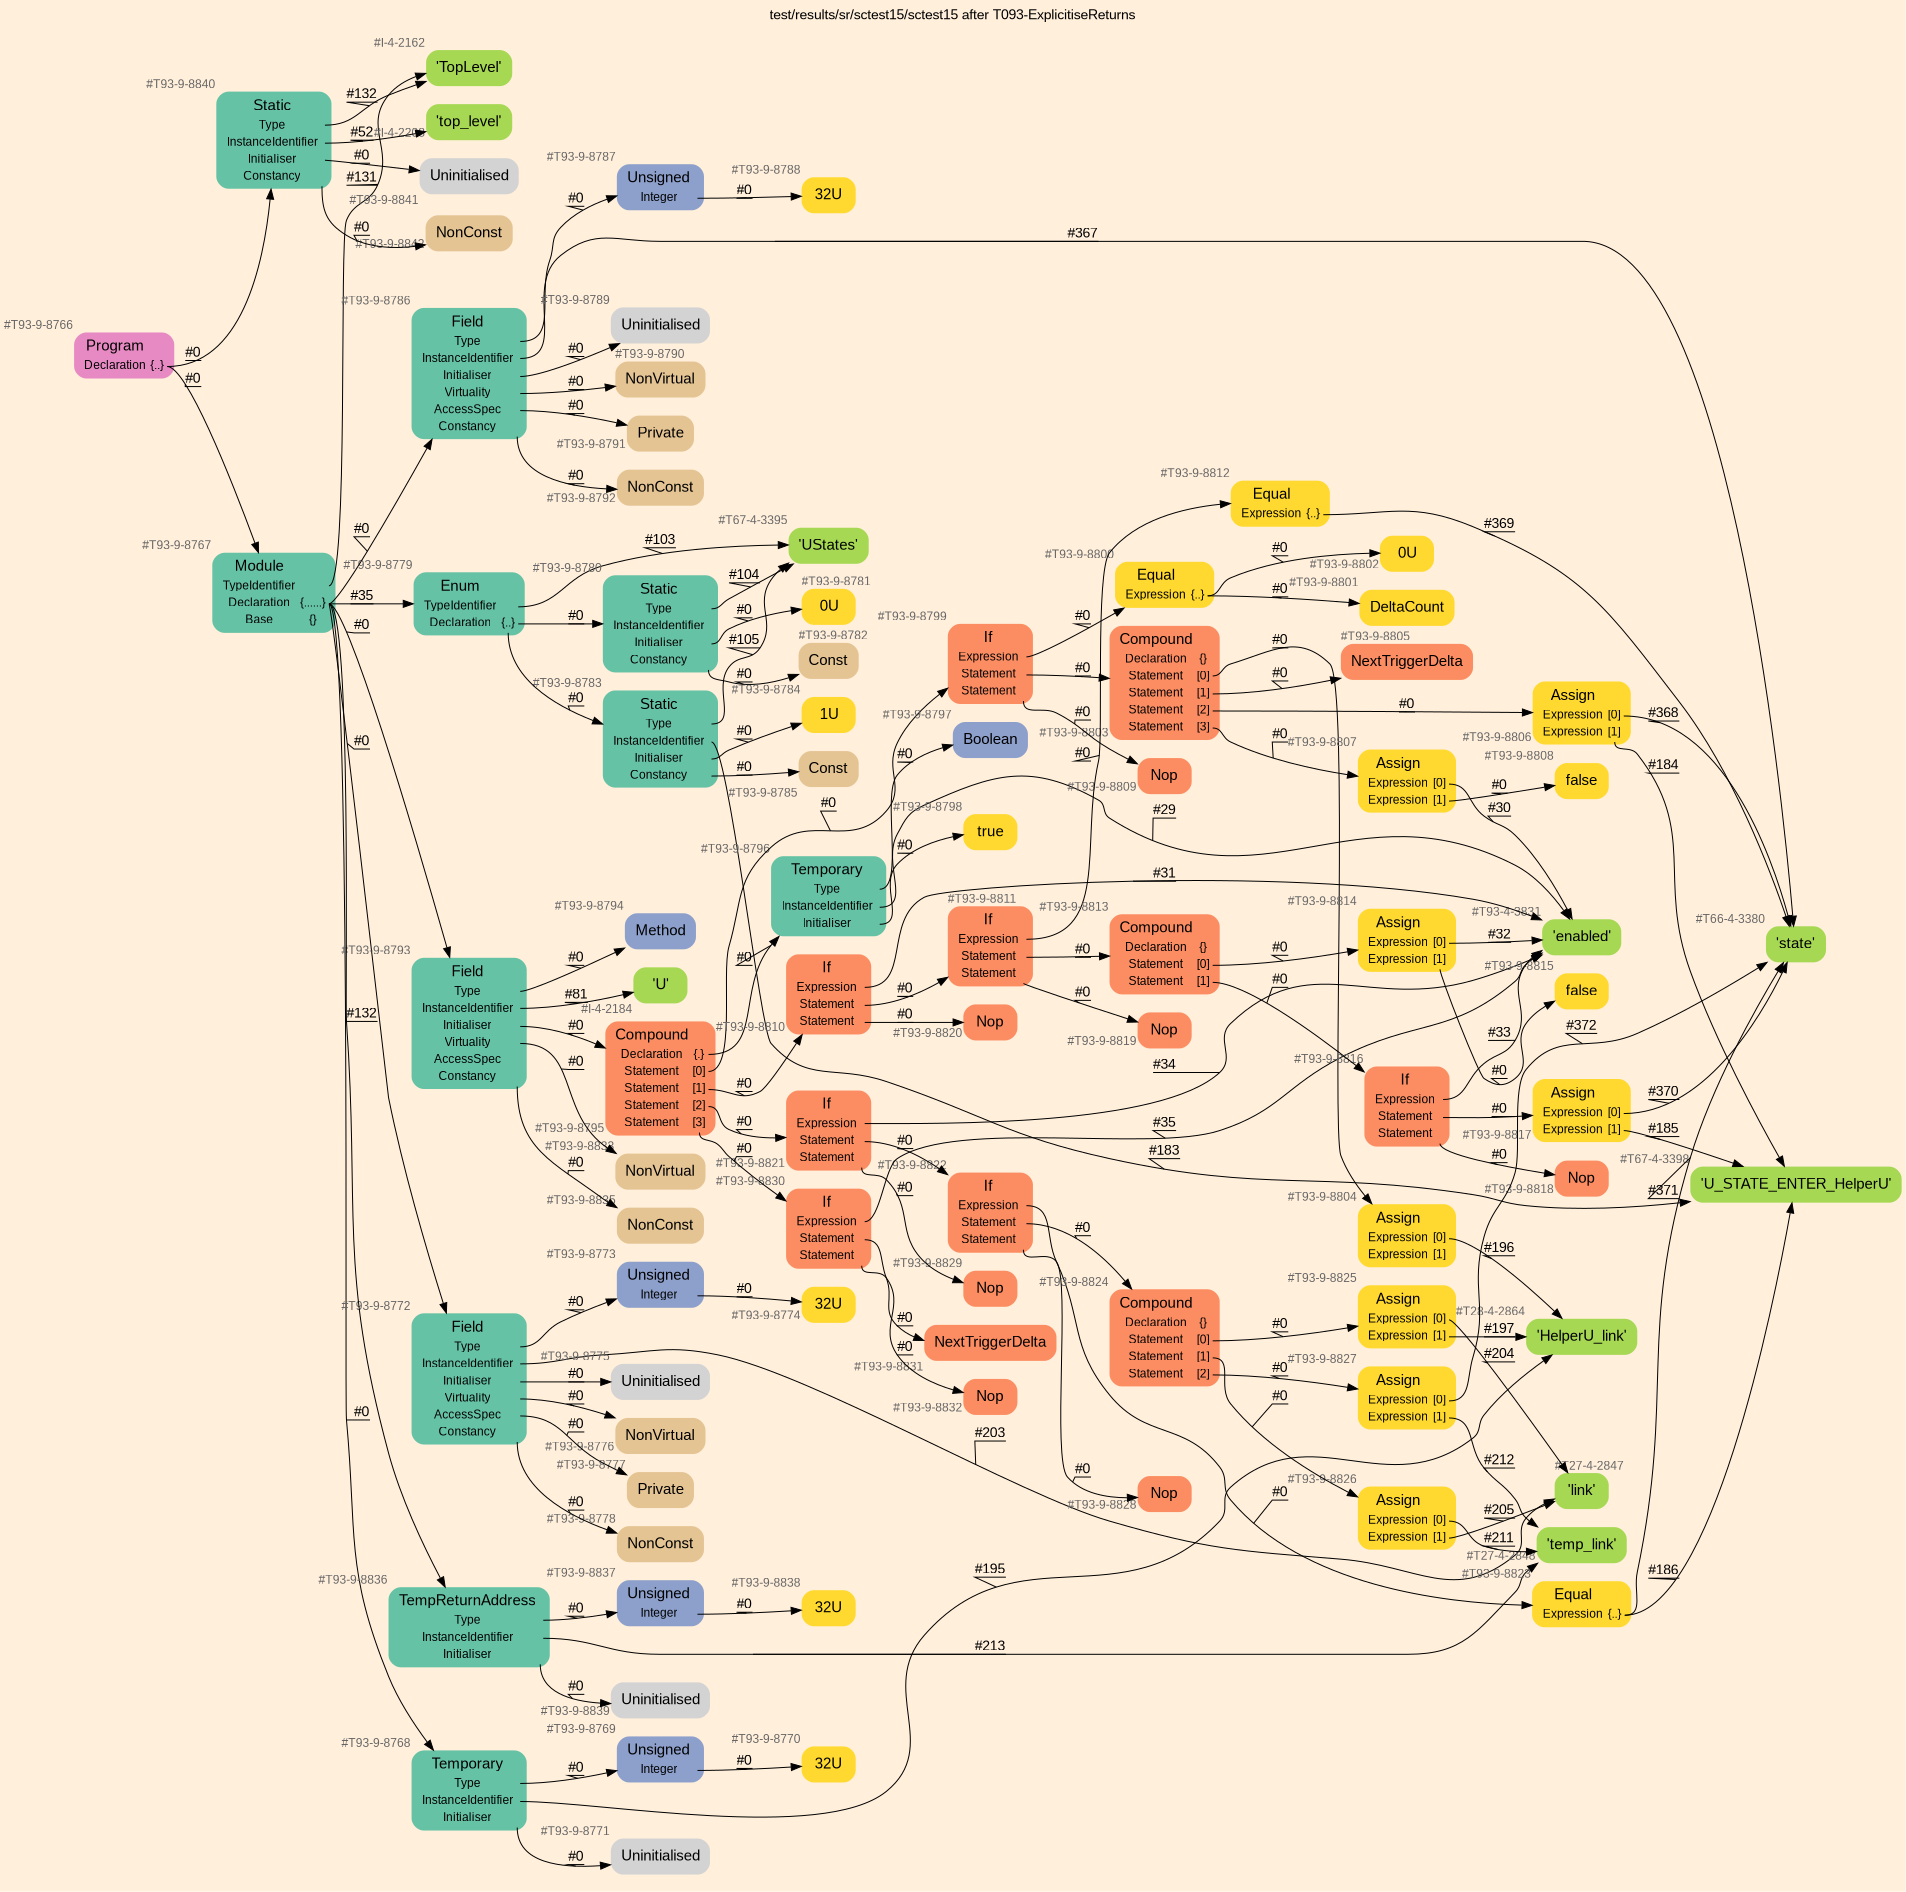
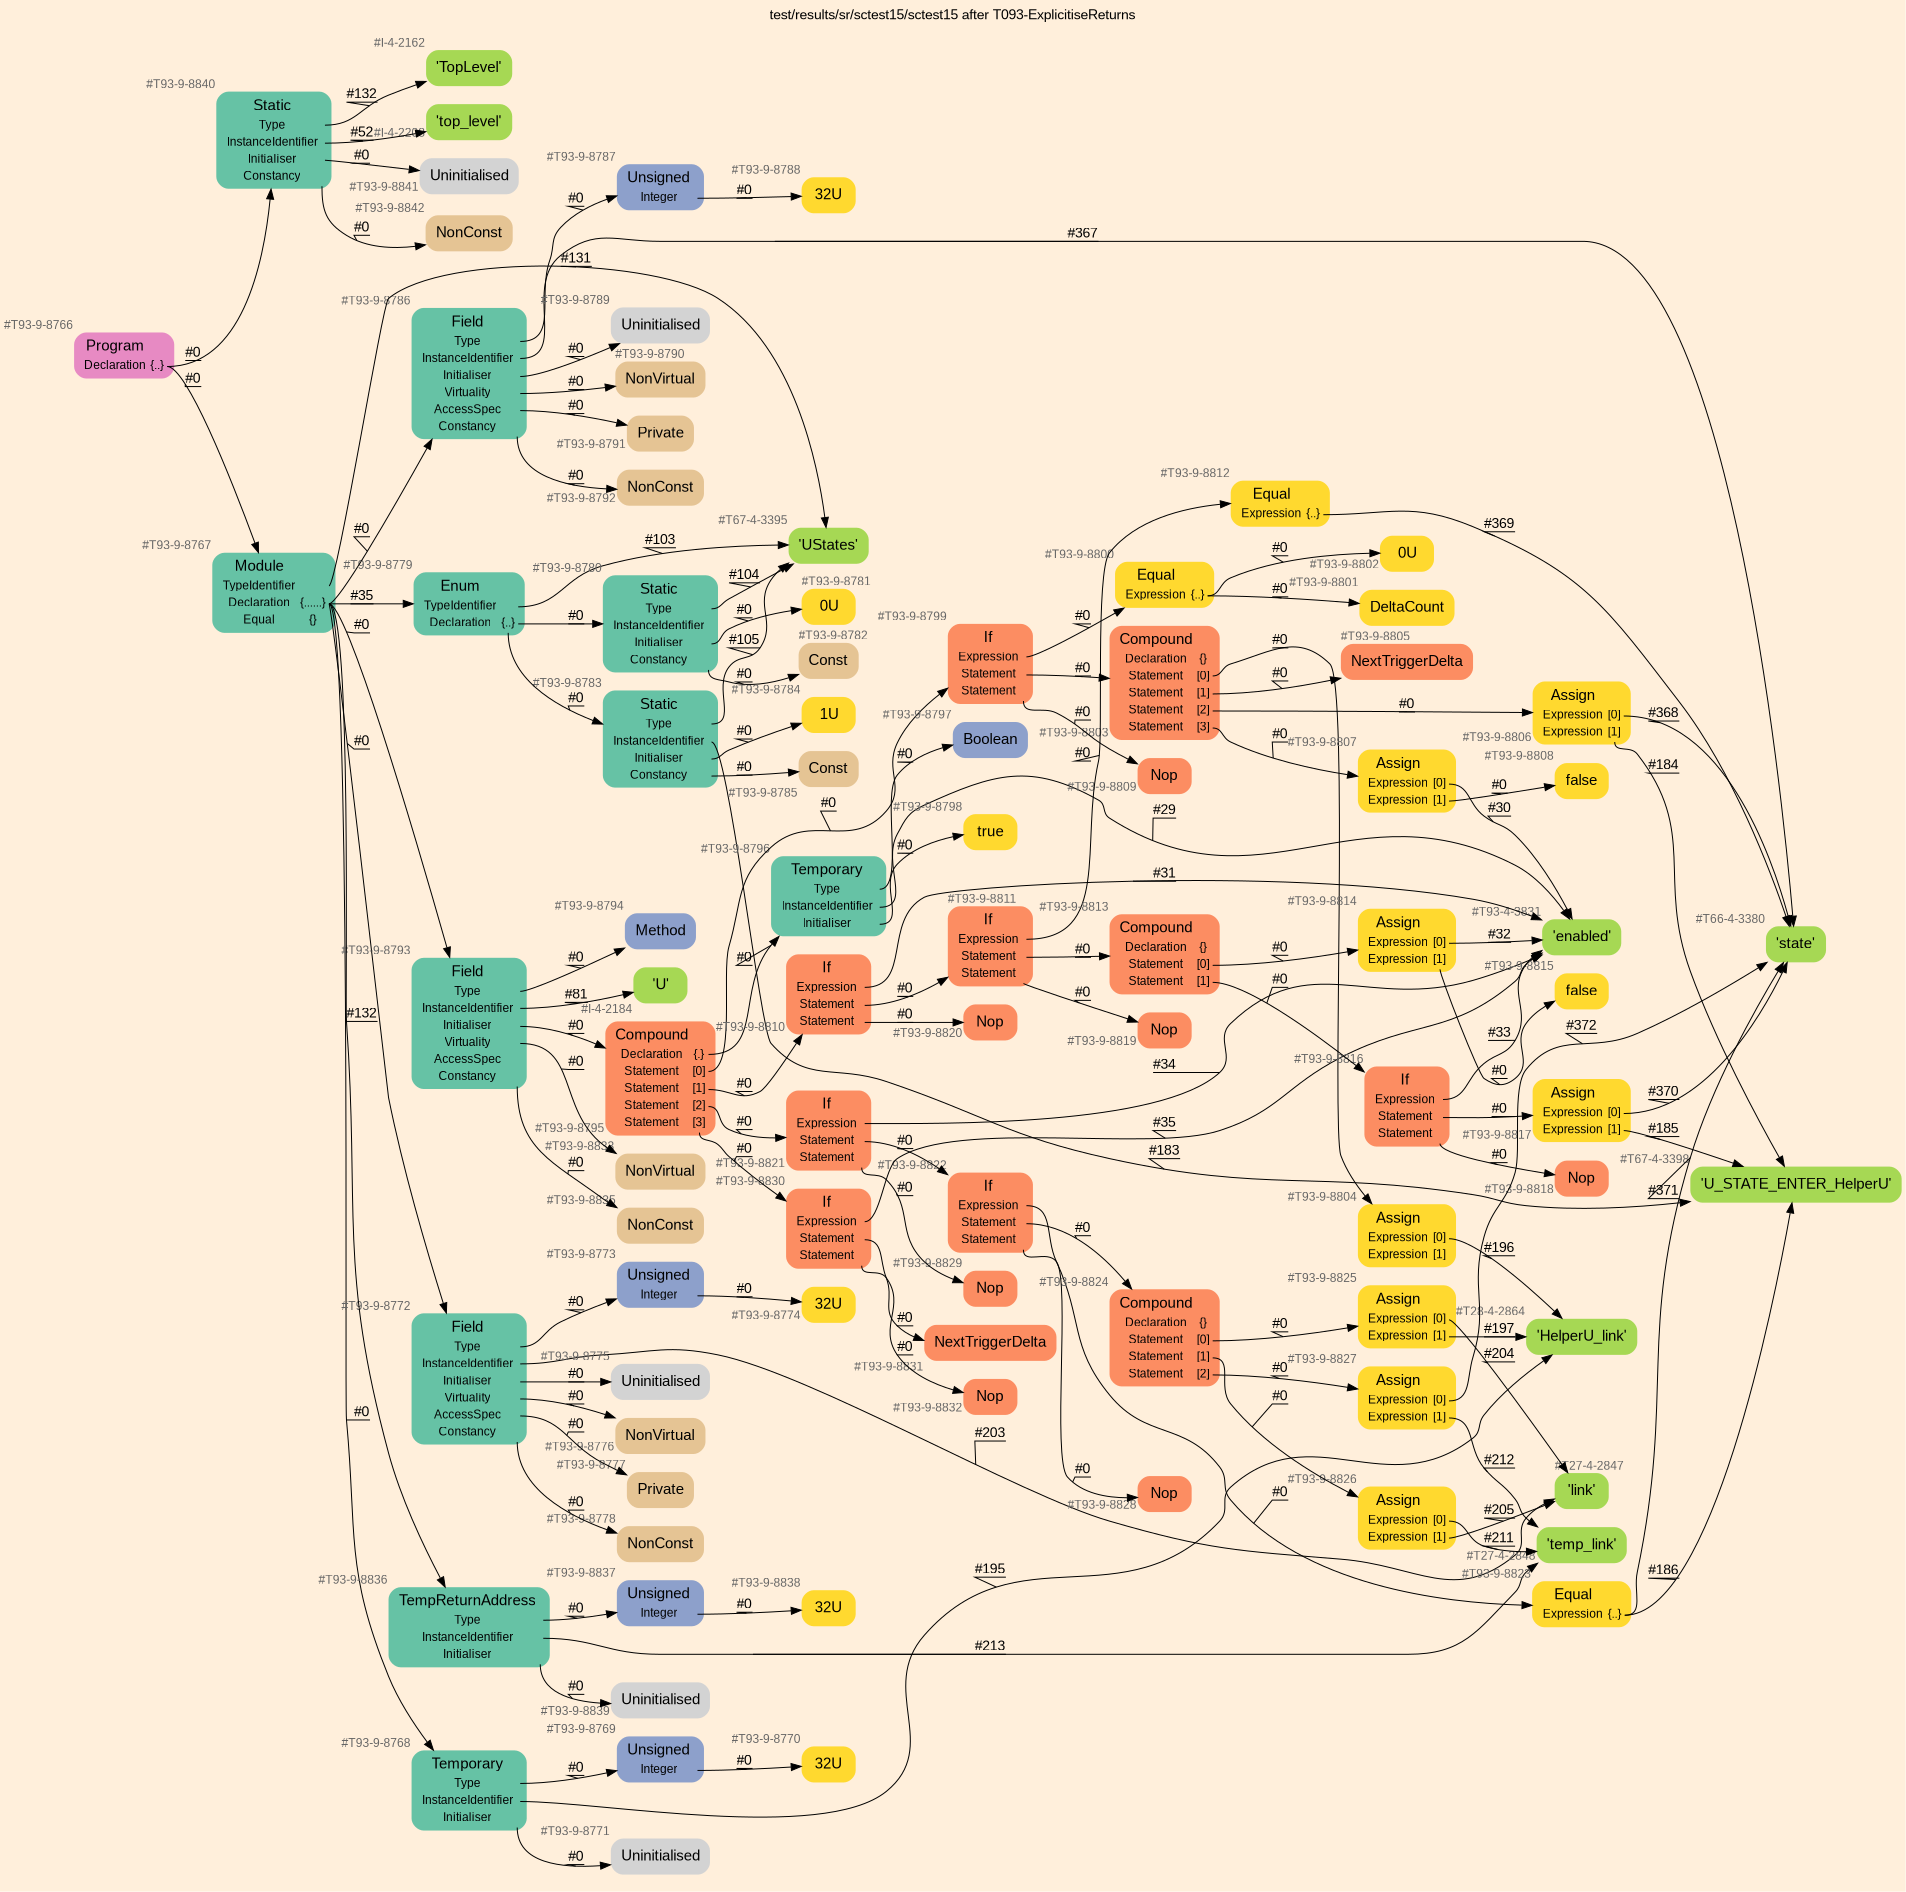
edge "Module" -> "'TopLevel'": now "Module" -> "'UStates'"
node "Module": text "Base" -> "Equal"
